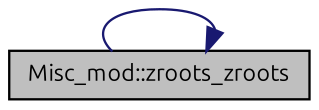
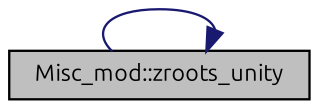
node "Misc_mod::zroots_zroots": label "Misc_mod::zroots_zroots" -> "Misc_mod::zroots_unity"
